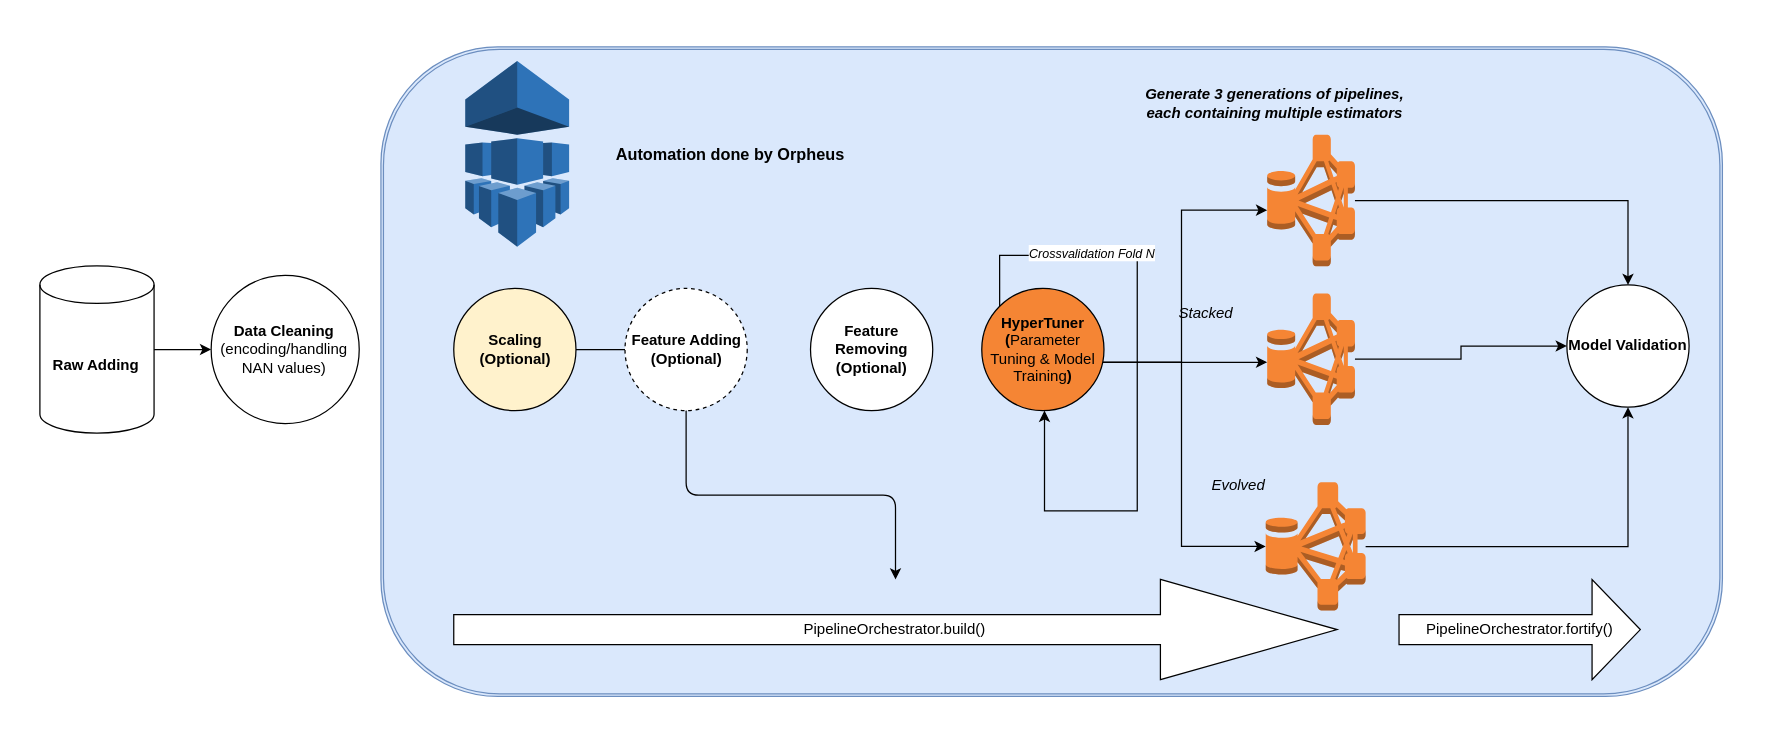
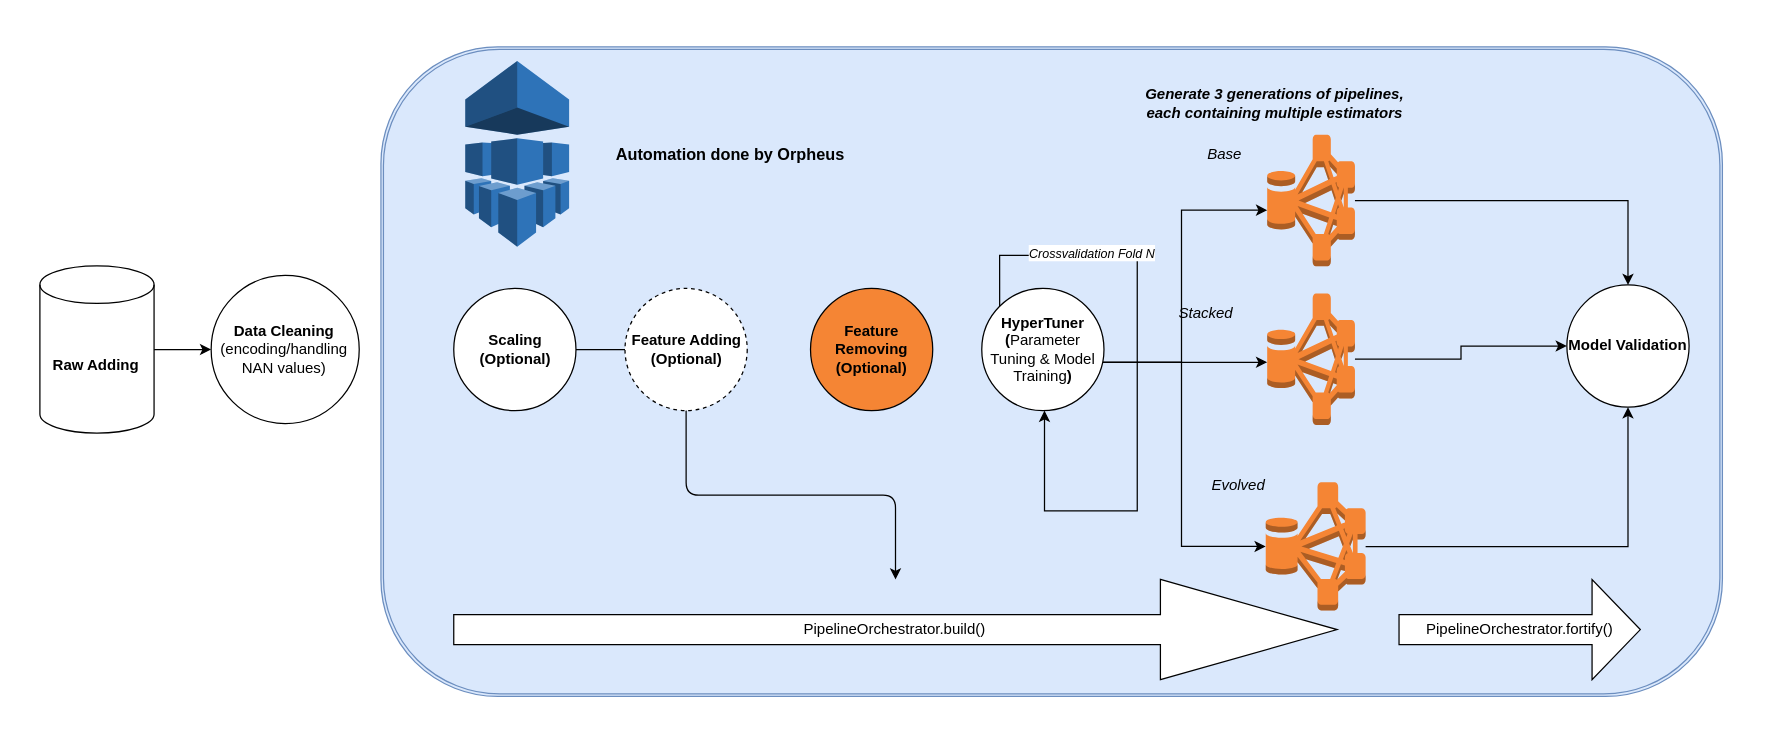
node "Base": added
node "Scaling (Optional)": fillcolor #fff2cc -> #ffffff
node "Feature Removing (Optional)": fillcolor #ffffff -> #f58534
node "HyperTuner (Parameter Tuning & Model Training)": fillcolor #f58534 -> #ffffff
